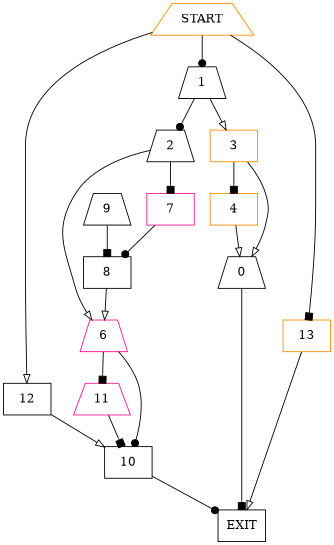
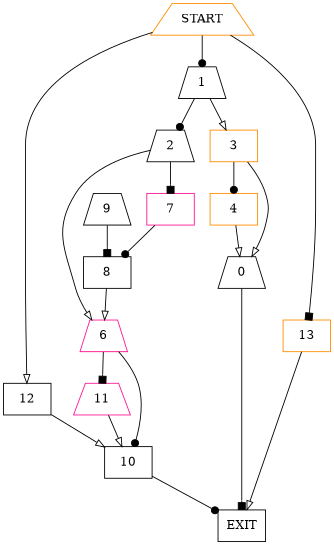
edge "3" -> "4": arrowhead box -> dot
edge "11" -> "10": arrowhead box -> onormal
